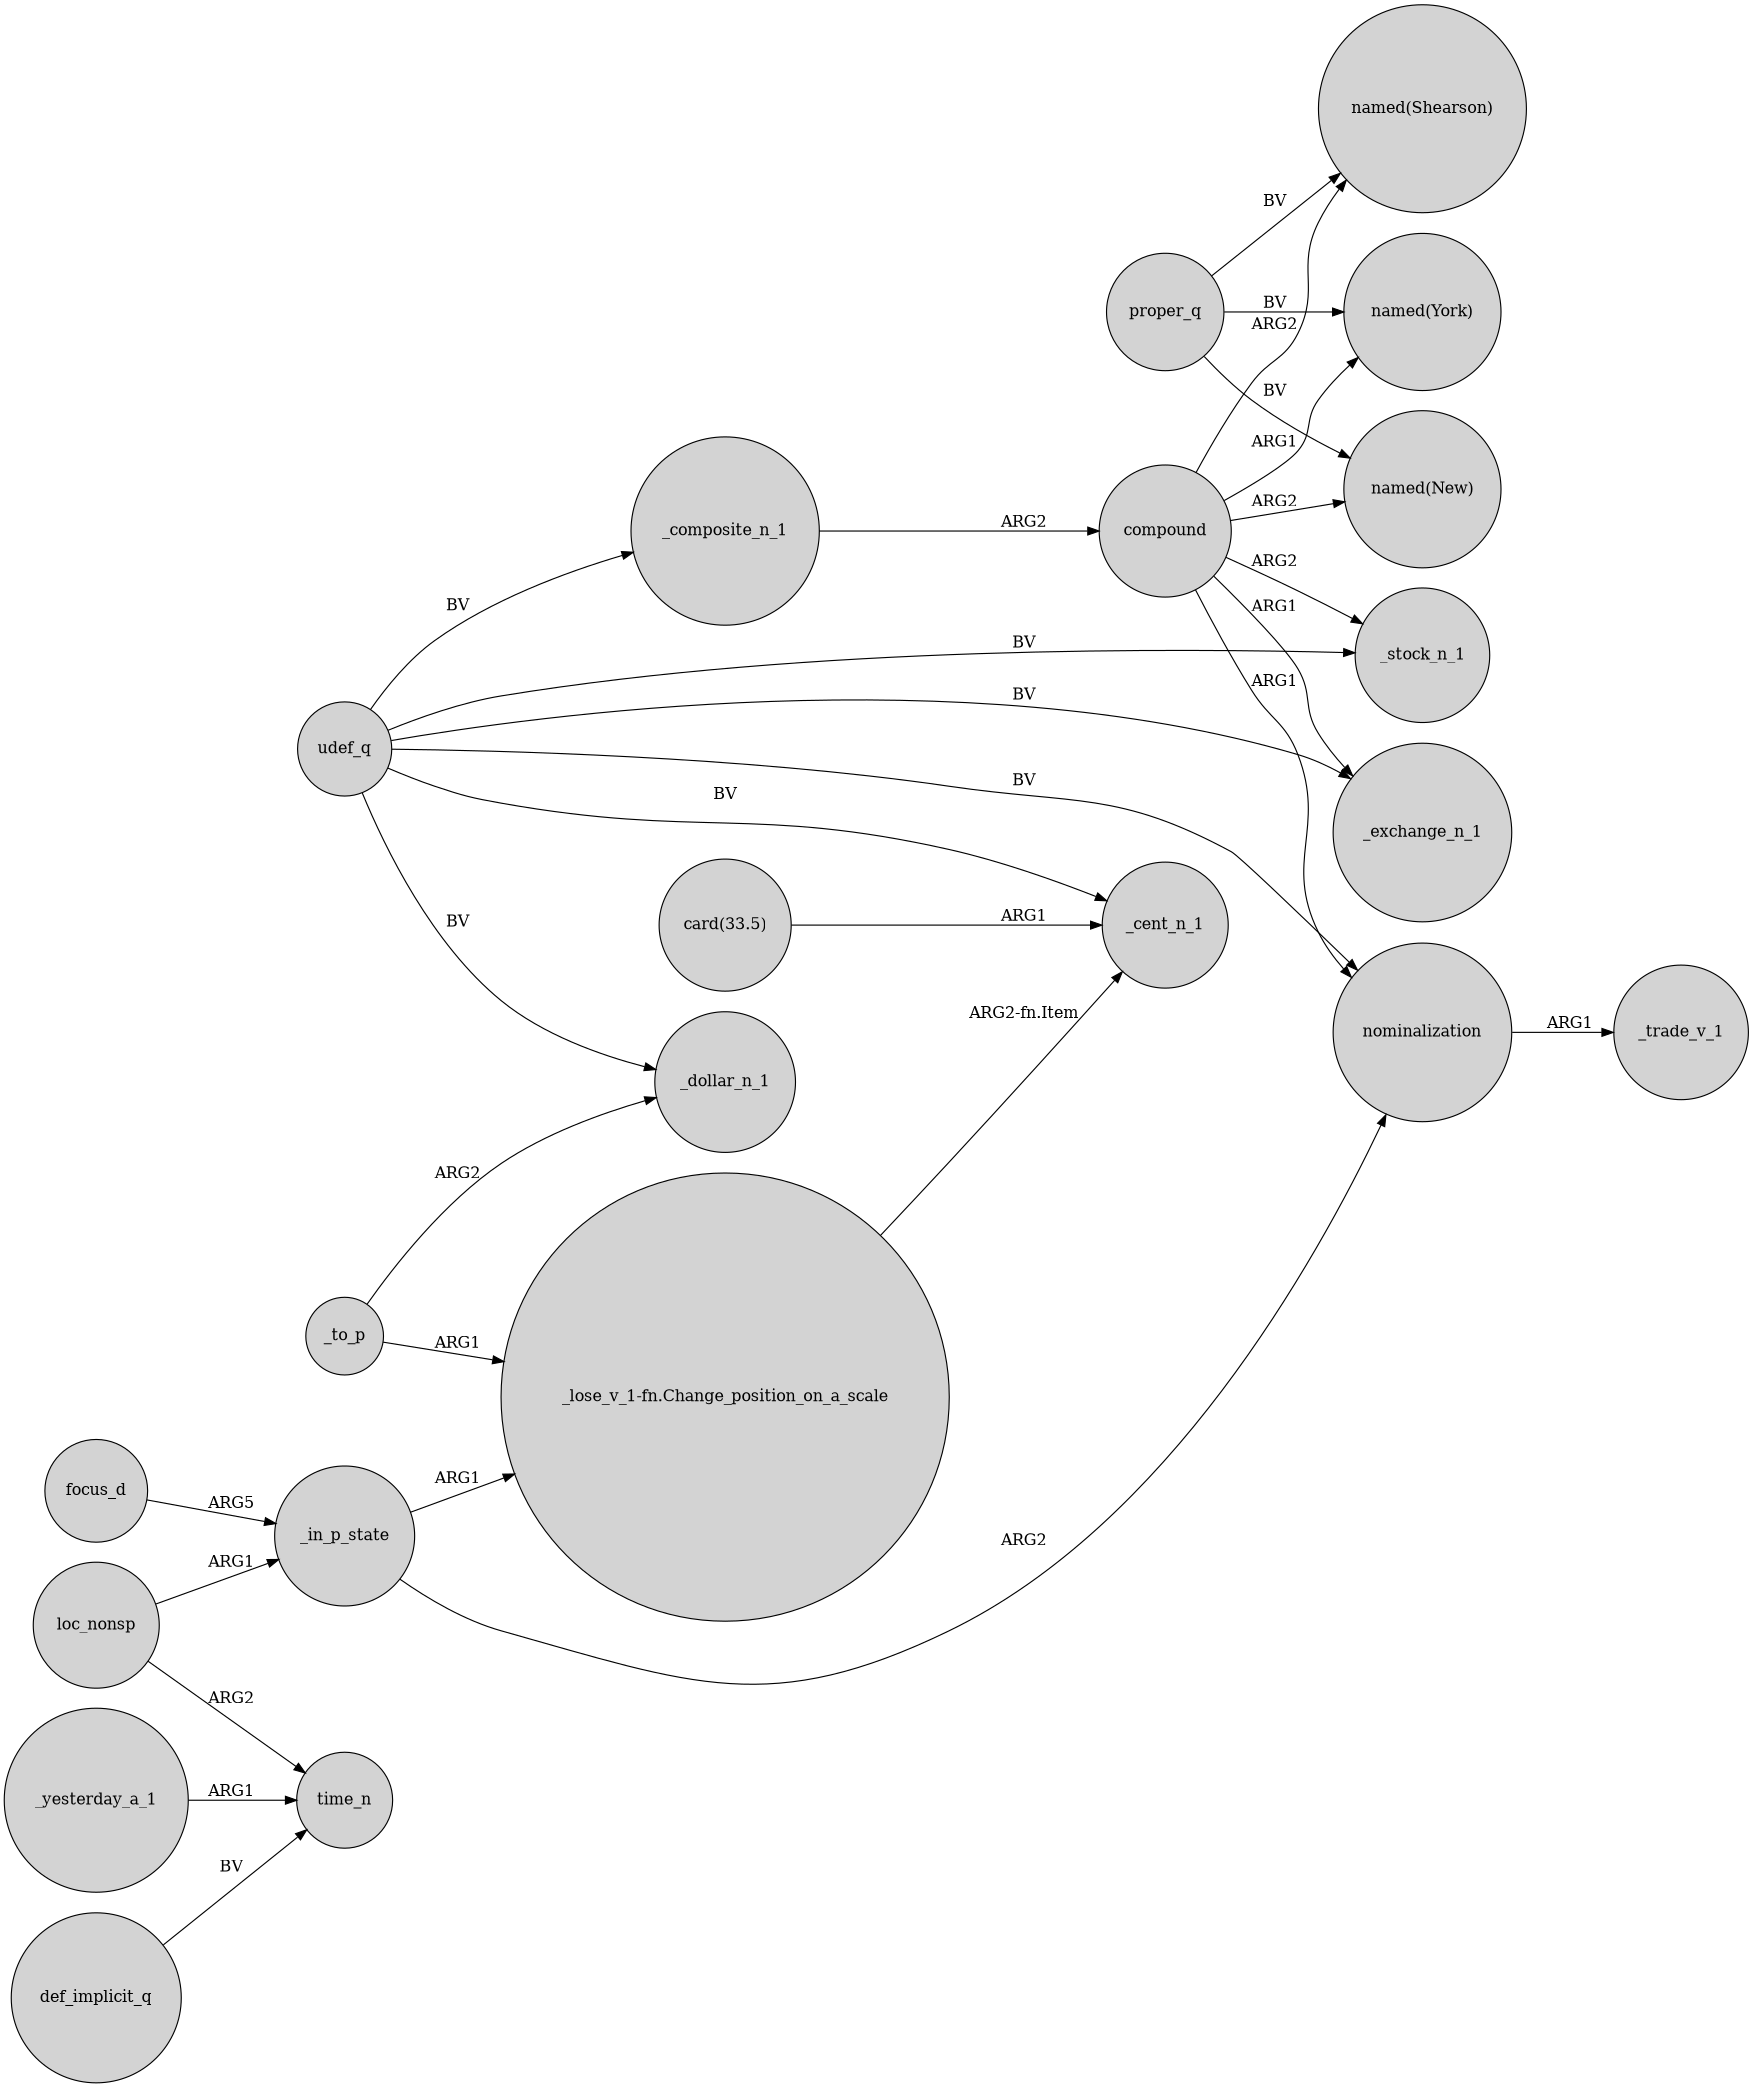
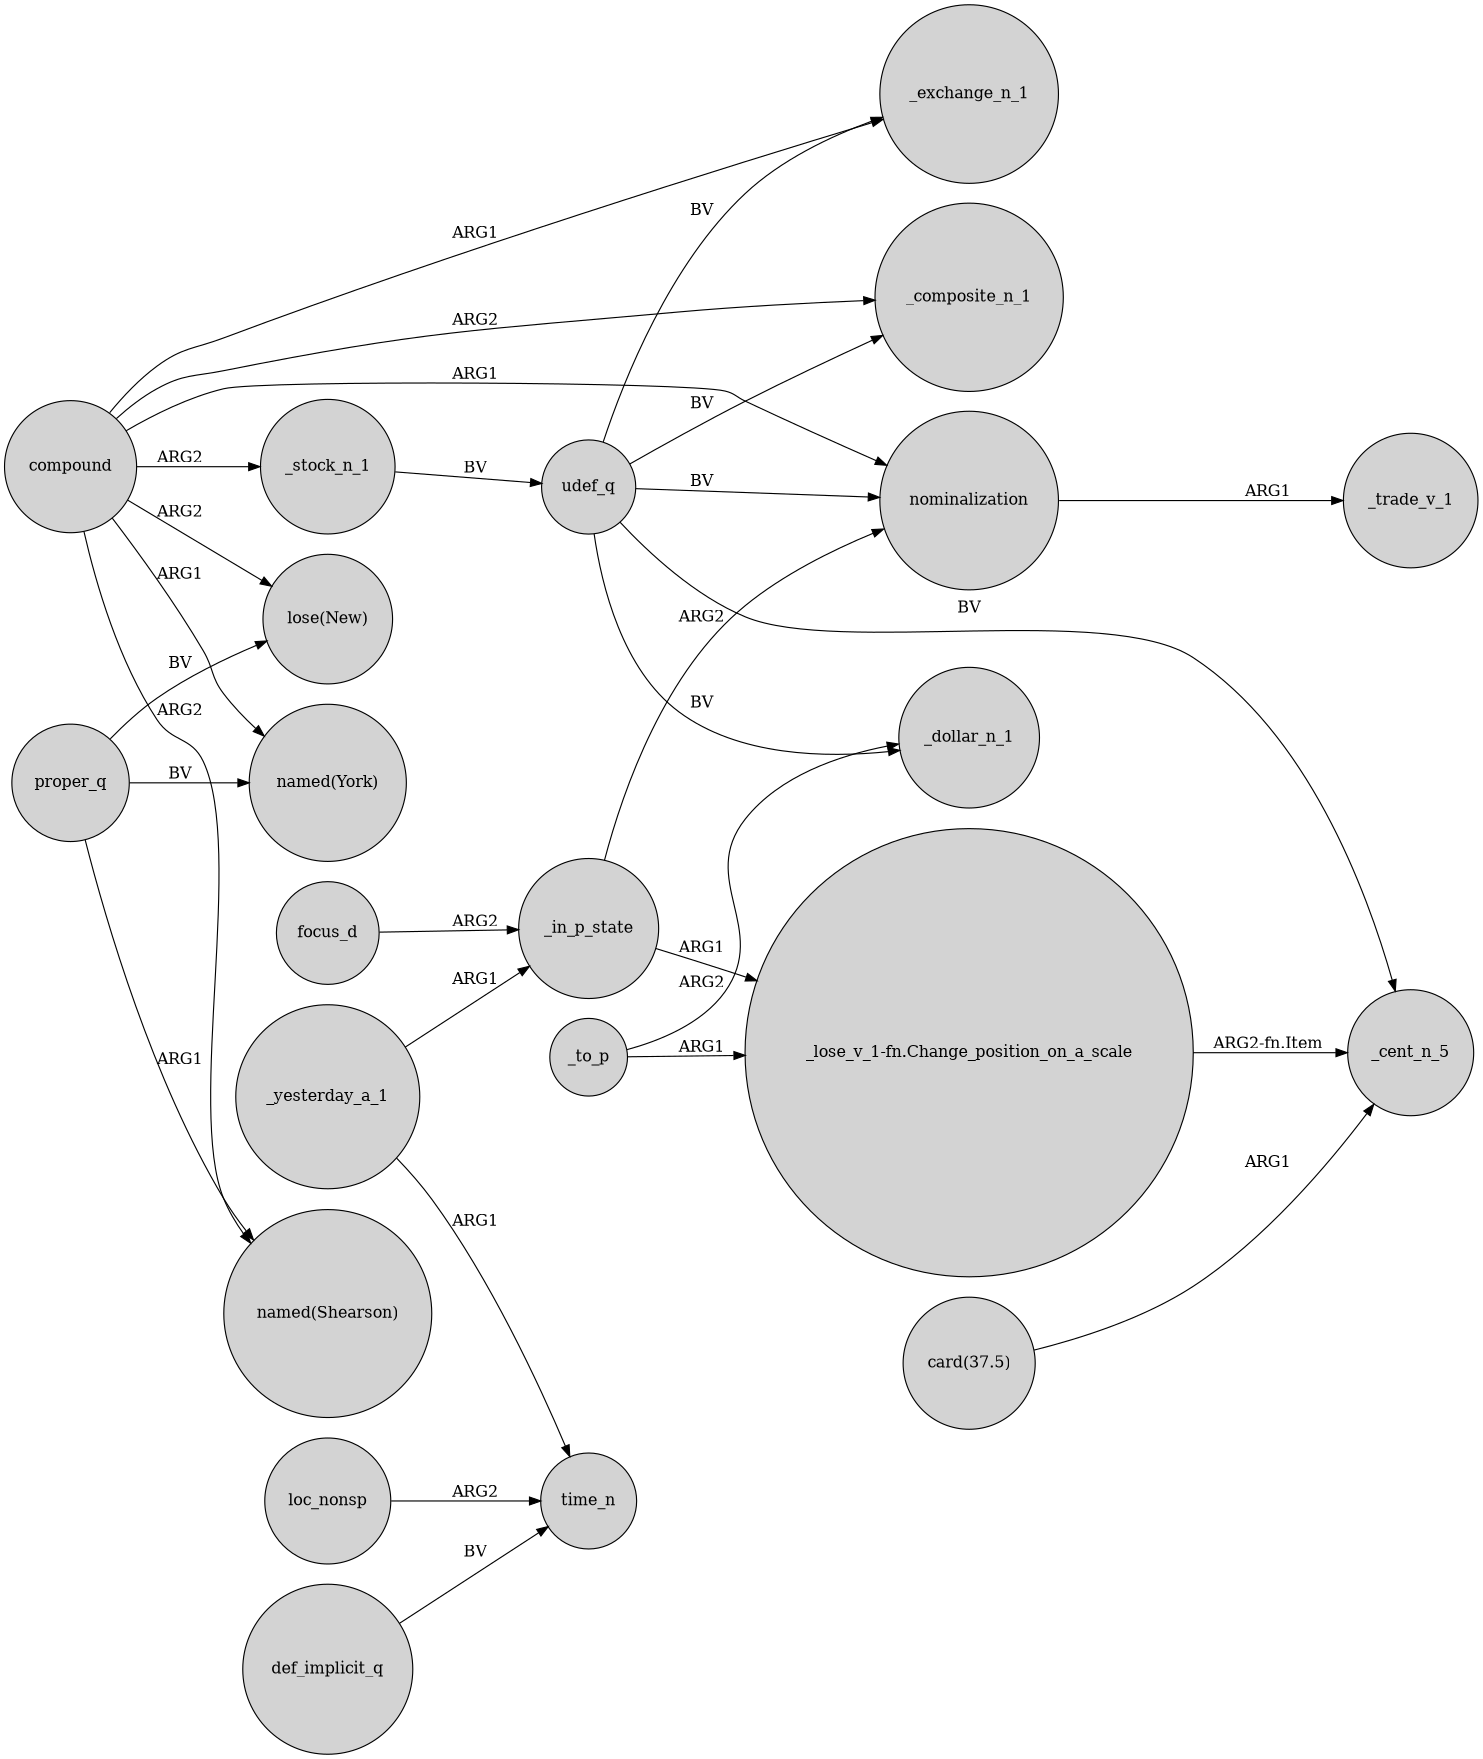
edge "proper_q" -> "named(Shearson)": label "BV" -> "ARG1"
node "named(New)": label "named(New)" -> "lose(New)"
edge "_composite_n_1" -> "compound": reversed
edge "udef_q" -> "_stock_n_1": reversed
node "card(33.5)": label "card(33.5)" -> "card(37.5)"
node "_cent_n_1": label "_cent_n_1" -> "_cent_n_5"
edge "focus_d" -> "_in_p_state": label "ARG5" -> "ARG2"
edge "loc_nonsp" -> "_in_p_state": now "_yesterday_a_1" -> "_in_p_state"
